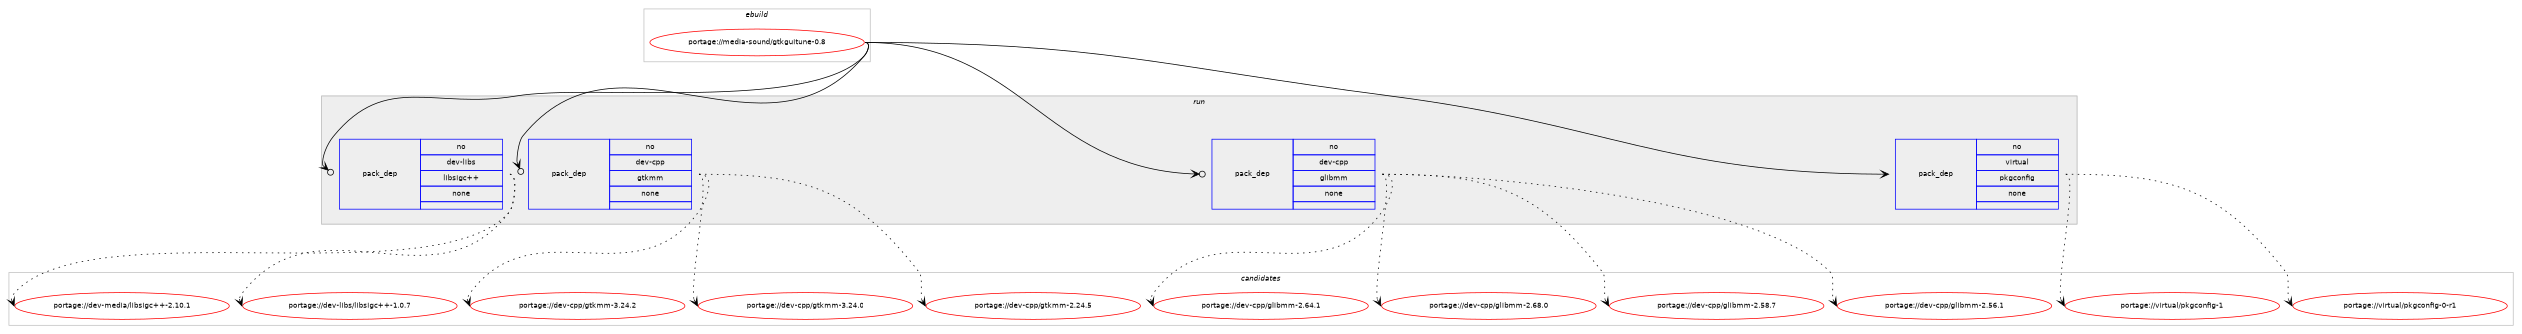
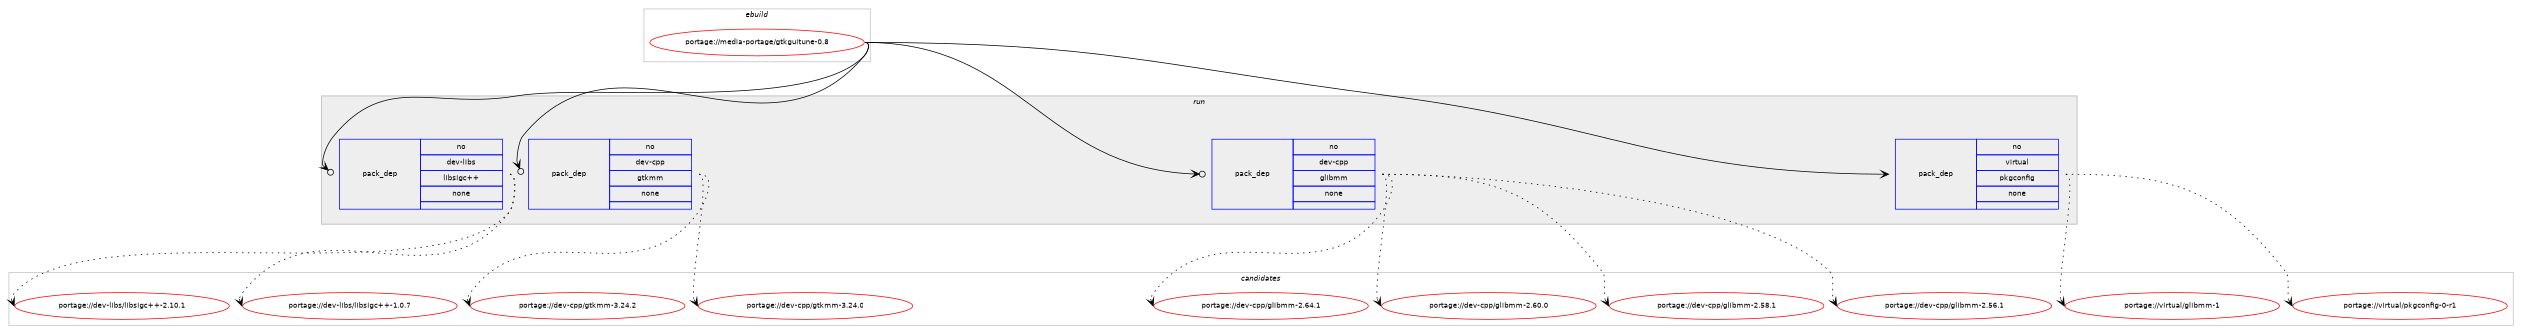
node "portage://media-sound/gtkguitune-0.8": label "portage://media-sound/gtkguitune-0.8" -> "portage://media-portage/gtkguitune-0.8"
node "portage://dev-media/libsigc++-2.10.1": label "portage://dev-media/libsigc++-2.10.1" -> "portage://dev-libs/libsigc++-2.10.1"
node "portage://dev-cpp/gtkmm-2.24.5": removed
node "portage://dev-cpp/glibmm-2.68.0": label "portage://dev-cpp/glibmm-2.68.0" -> "portage://dev-cpp/glibmm-2.60.0"
node "portage://dev-cpp/glibmm-2.58.7": label "portage://dev-cpp/glibmm-2.58.7" -> "portage://dev-cpp/glibmm-2.58.1"
node "portage://virtual/pkgconfig-1": label "portage://virtual/pkgconfig-1" -> "portage://virtual/glibmm-1"
